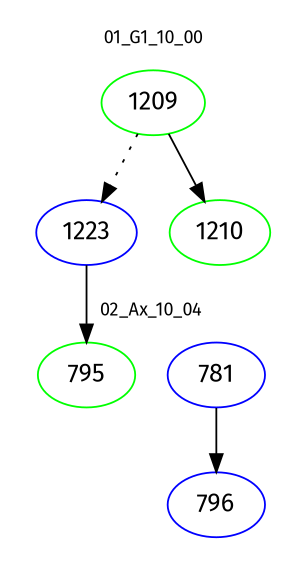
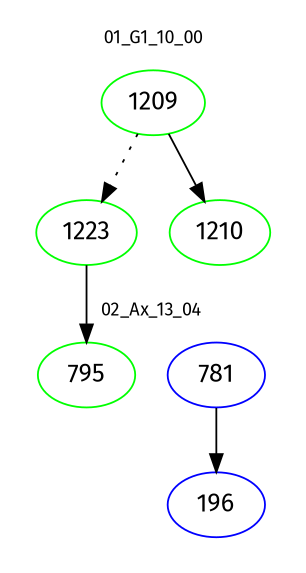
node "1223": color blue -> green
cluster "02_Ax_10_04": label "02_Ax_10_04" -> "02_Ax_13_04"
node "796": label "796" -> "196"
